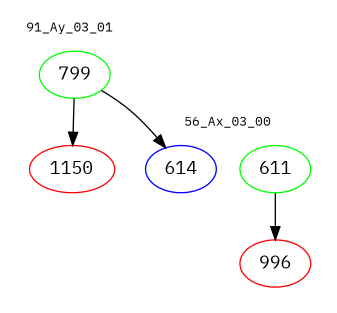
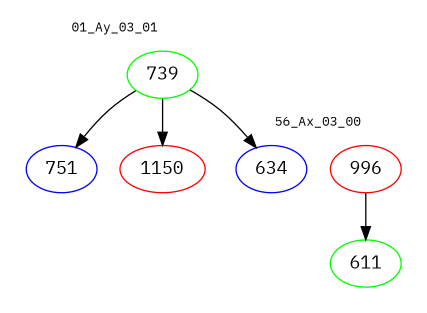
cluster "91_Ay_03_01": label "91_Ay_03_01" -> "01_Ay_03_01"
node "799": label "799" -> "739"
node "751": added
node "614": label "614" -> "634"
edge "611" -> "996": reversed
